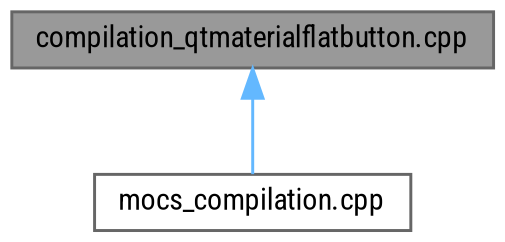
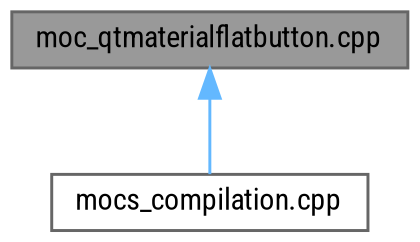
node "compilation_qtmaterialflatbutton.cpp": label "compilation_qtmaterialflatbutton.cpp" -> "moc_qtmaterialflatbutton.cpp"
